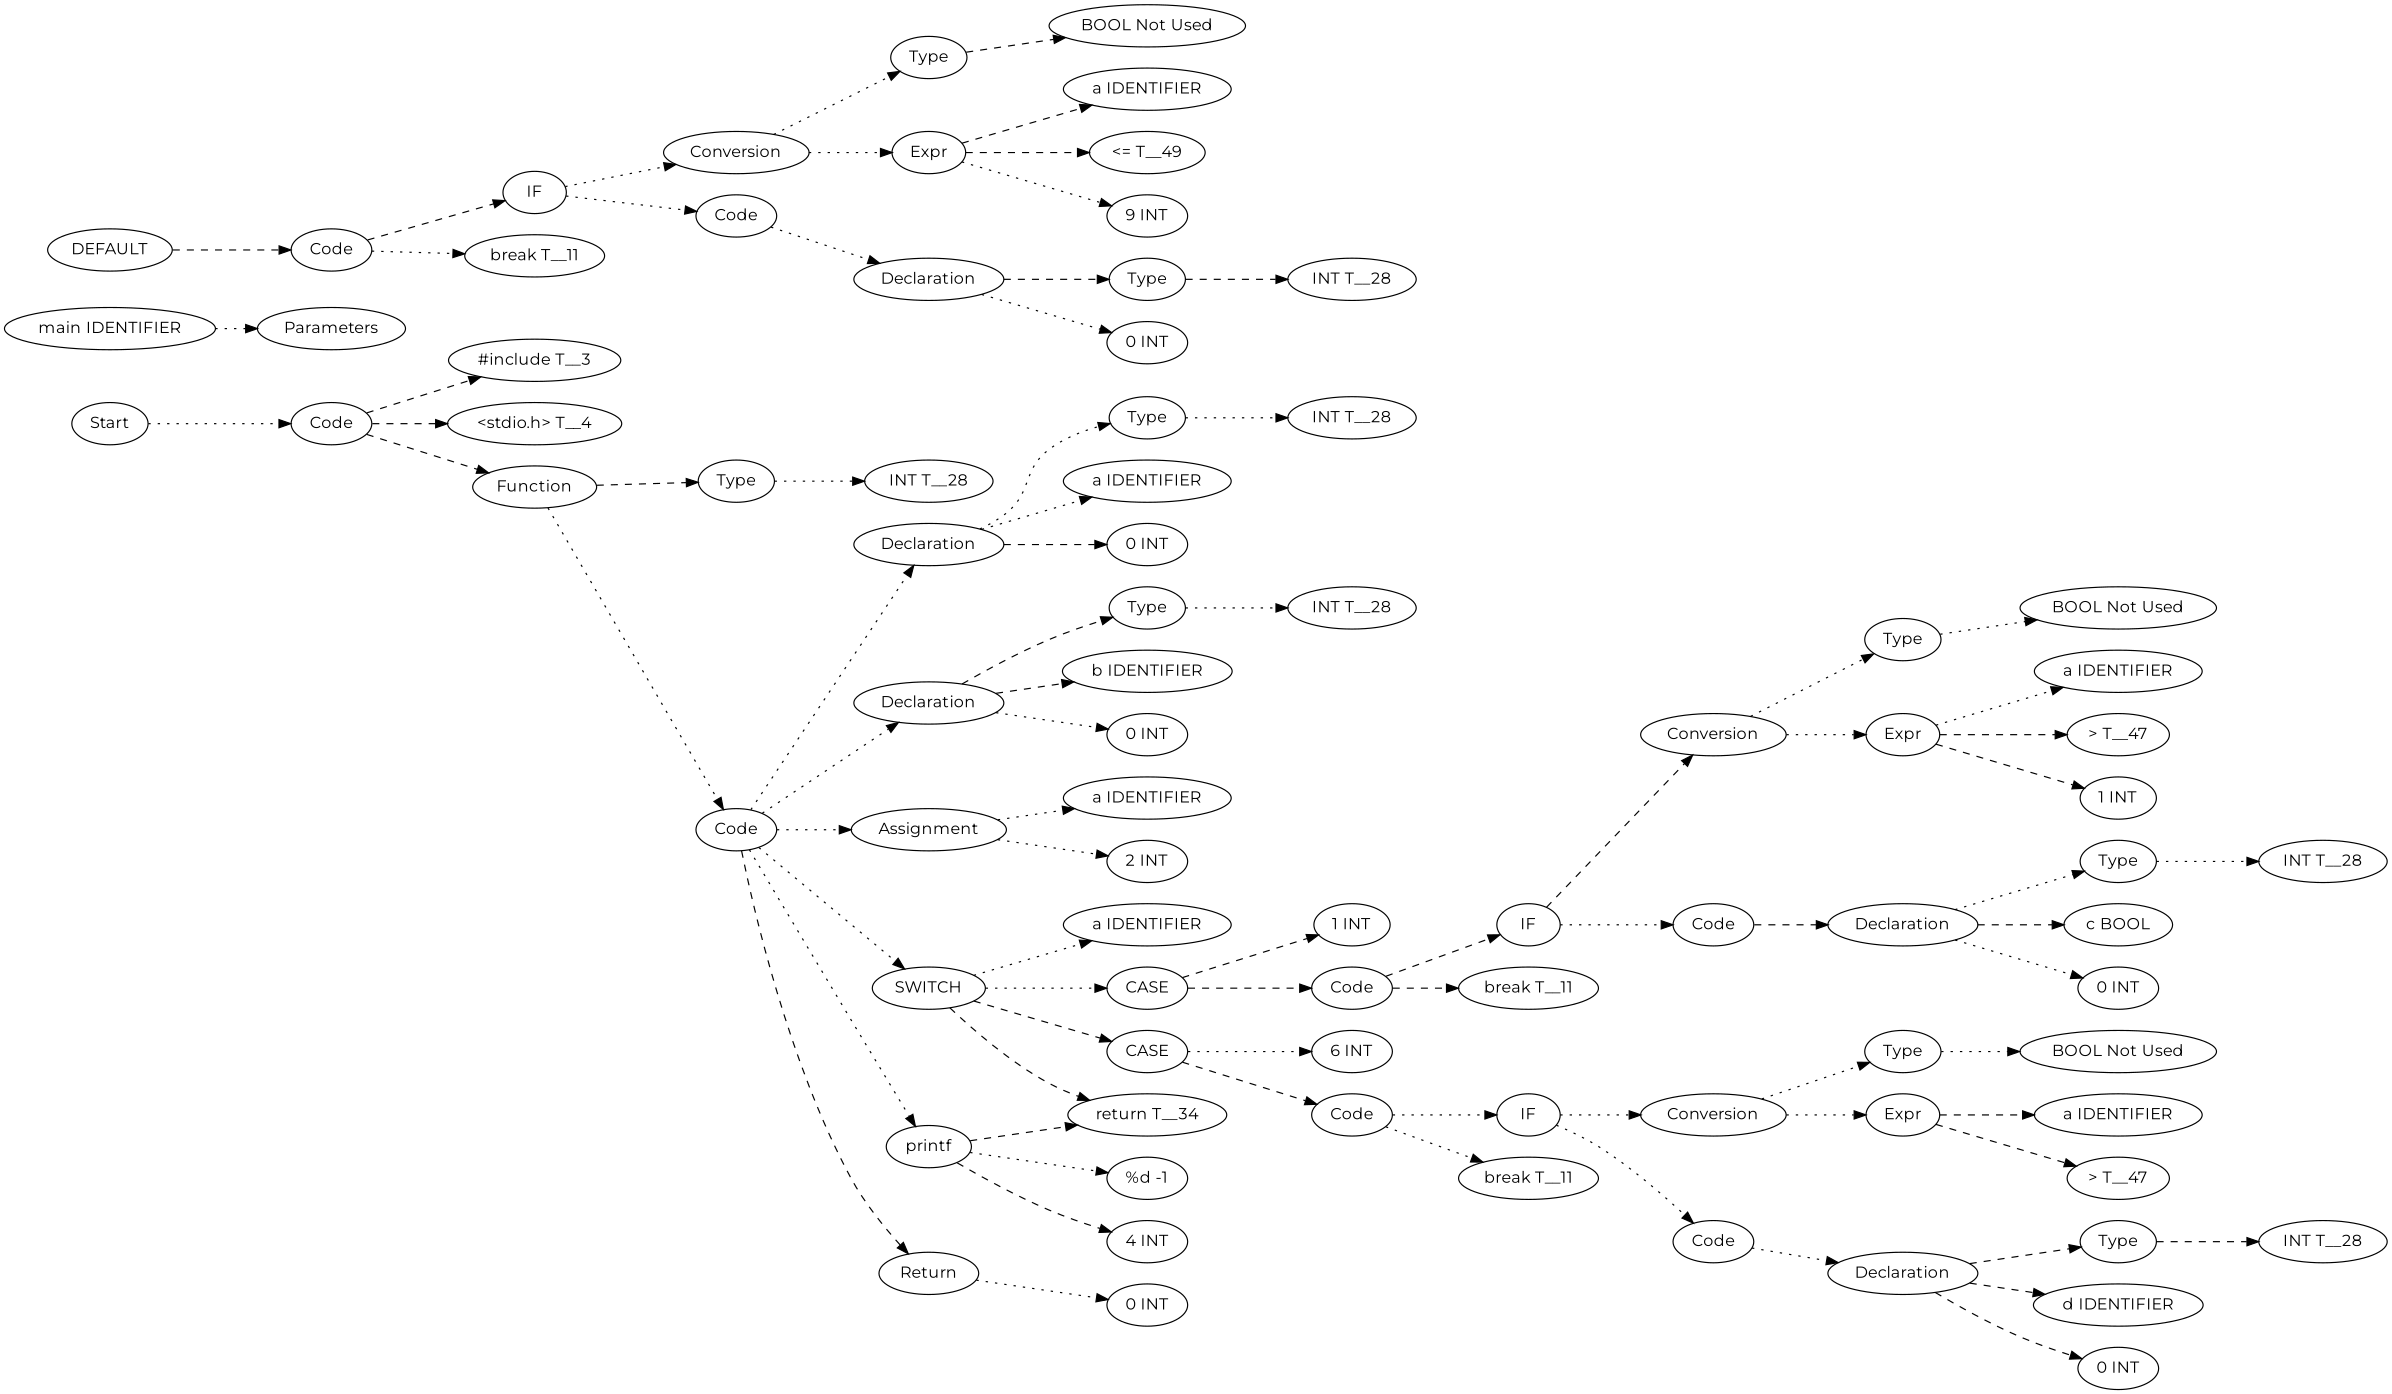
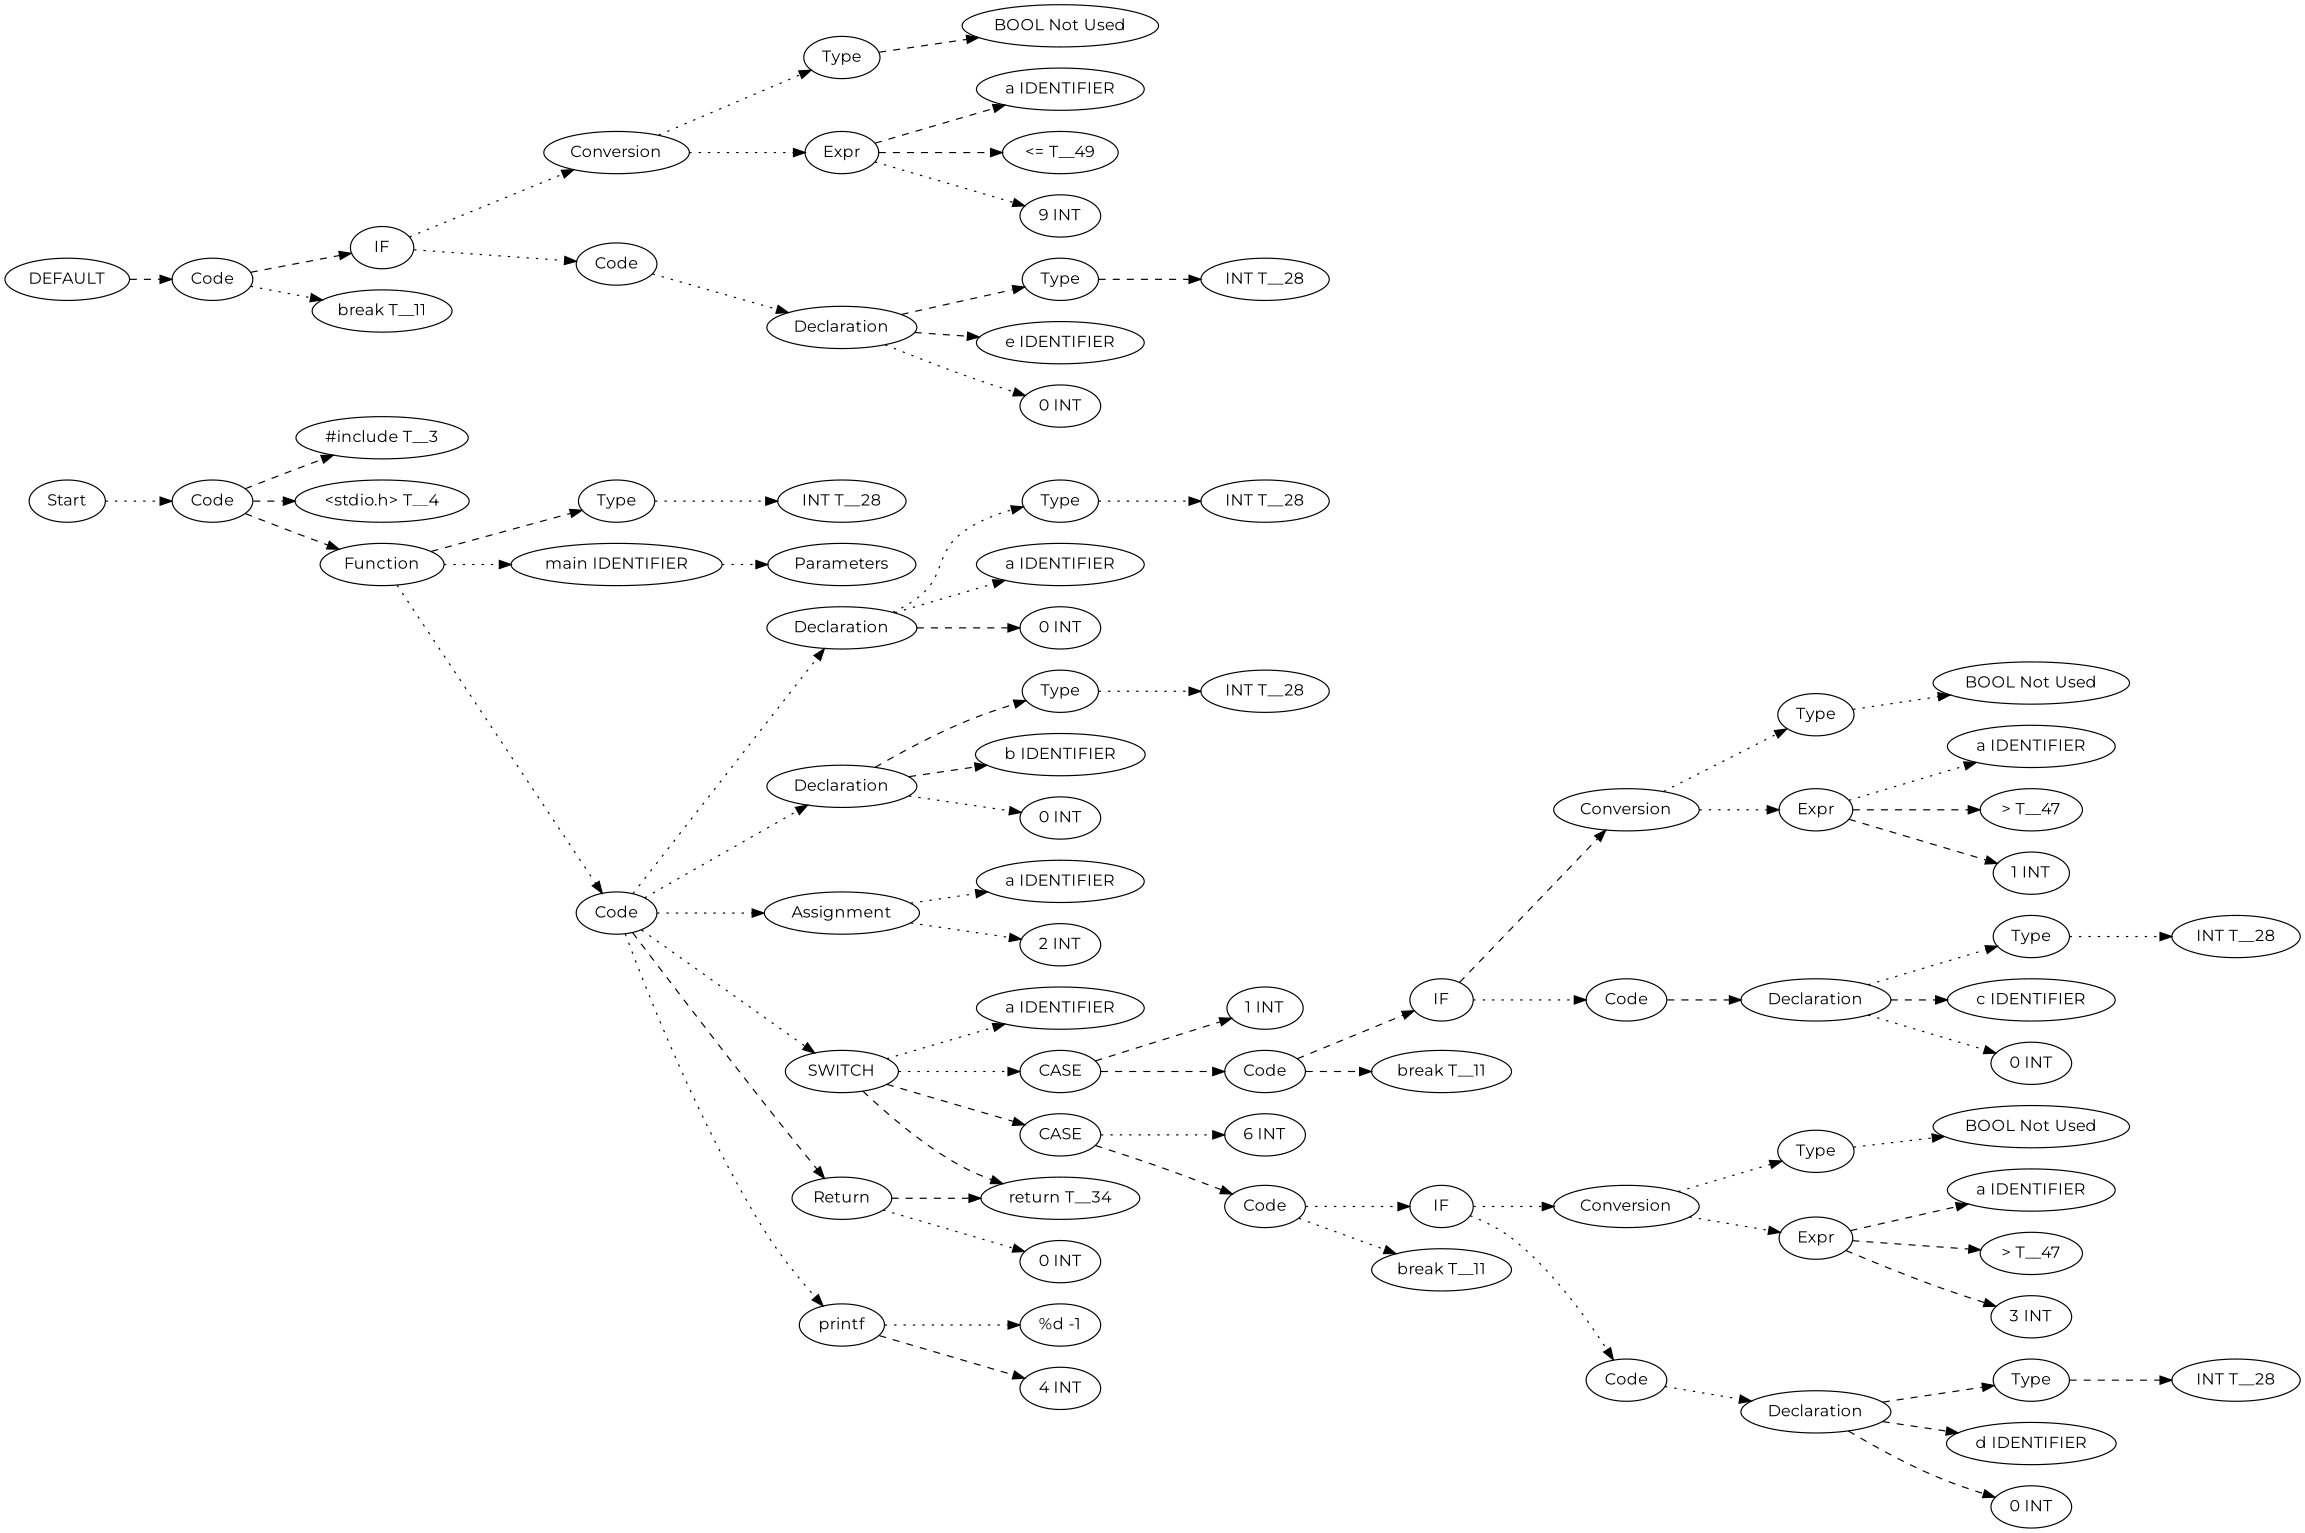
node "e IDENTIFIER": added
edge "Function" -> "main IDENTIFIER": added
node "c BOOL": label "c BOOL" -> "c IDENTIFIER"
edge "printf" -> "return T__34": now "Return" -> "return T__34"
node "3 INT": added
